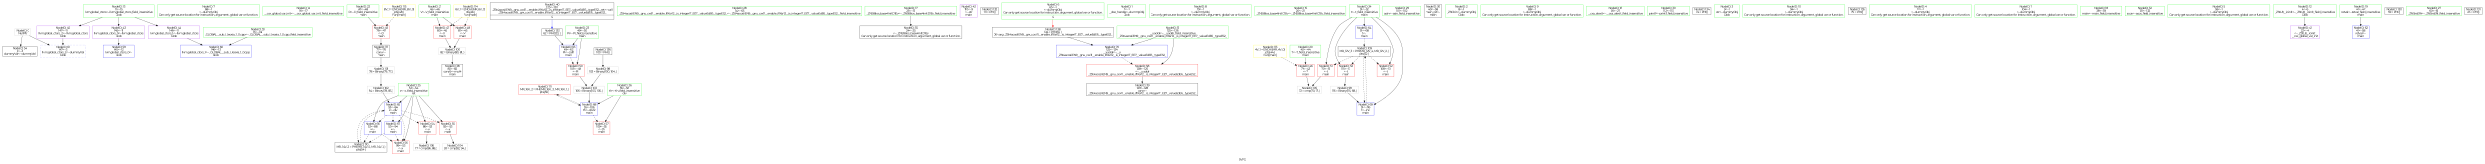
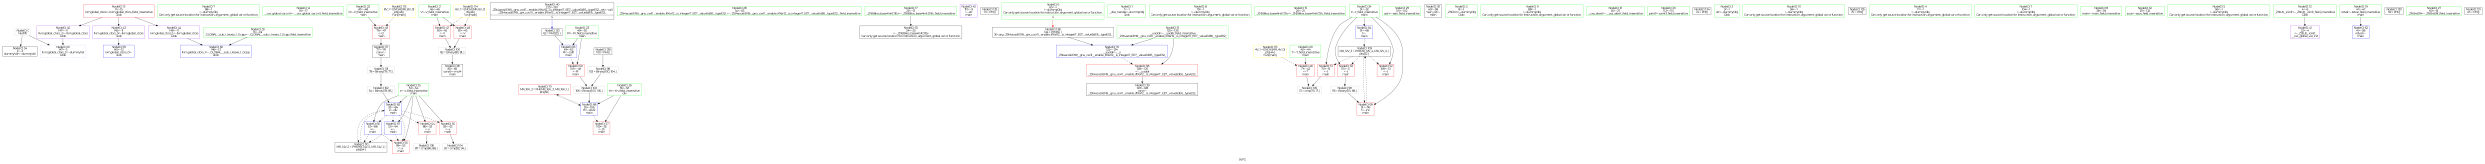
node "NodeID: 13": color green -> red
node "NodeID: 25": text "ret" -> "main"
node "NodeID: 69": color blue -> red
node "NodeID: 106": text "17 = cmp(86, 88, )" -> "87 = cmp(86, 88, )"
